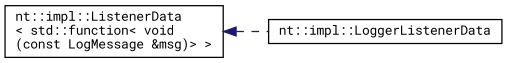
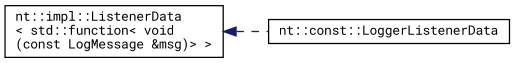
node "nt::impl::LoggerListenerData": label "nt::impl::LoggerListenerData" -> "nt::const::LoggerListenerData"
